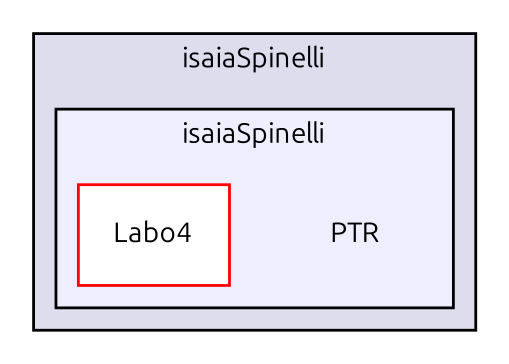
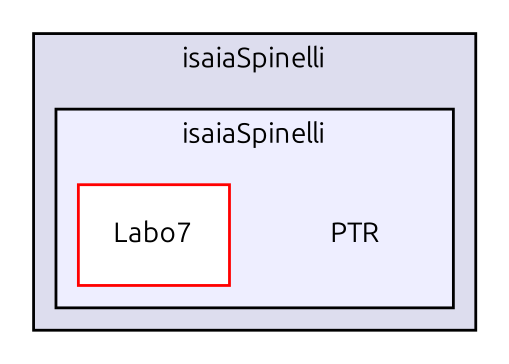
node "Labo4": label "Labo4" -> "Labo7"
